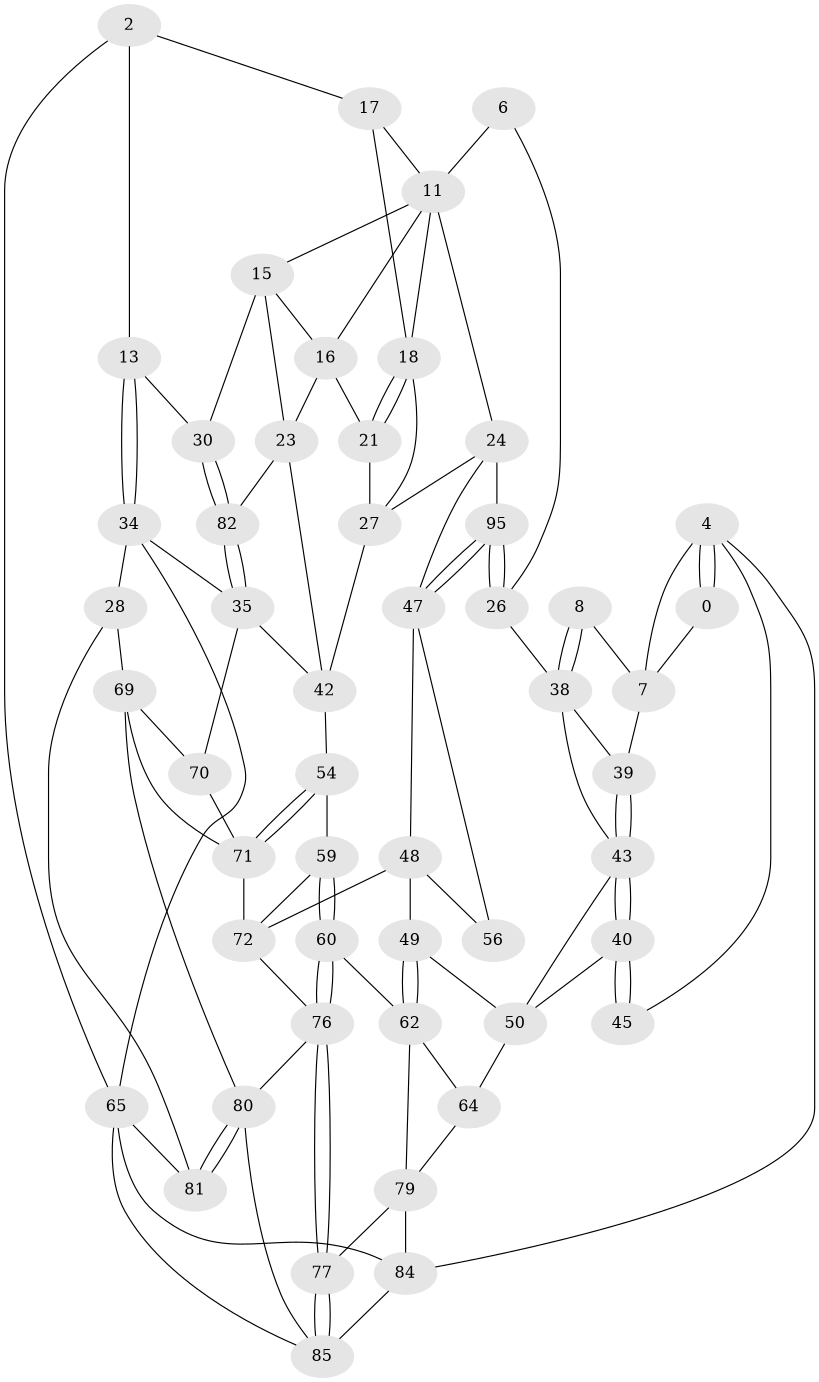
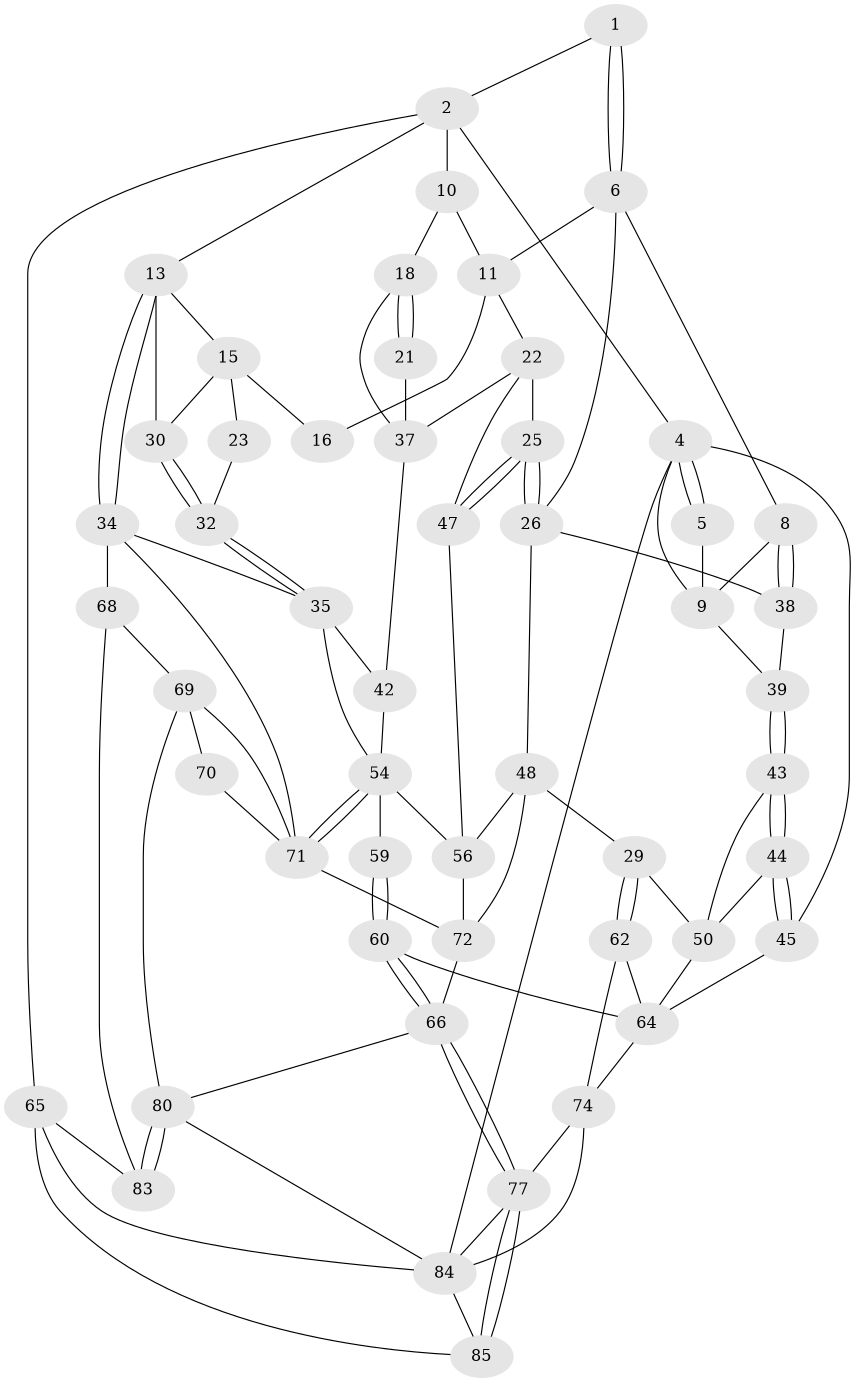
node "1": added
node "17": label "17" -> "10"
edge "11" -- "15": now "13" -- "15"
edge "11" -- "18": removed
edge "2" -- "4": added
edge "6" -- "8": added
edge "16" -- "23": removed
edge "16" -- "21": removed
node "24": label "24" -> "22"
node "82": label "82" -> "32"
node "27": label "27" -> "37"
node "95": label "95" -> "25"
edge "23" -- "42": removed
node "28": label "28" -> "68"
node "0": label "0" -> "5"
edge "35" -- "70": now "35" -- "54"
node "7": label "7" -> "9"
edge "47" -- "48": now "26" -- "48"
edge "38" -- "43": removed
edge "34" -- "65": now "34" -- "71"
edge "54" -- "56": added
edge "59" -- "72": now "56" -- "72"
node "49": label "49" -> "29"
node "40": label "40" -> "44"
edge "60" -- "62": now "60" -- "64"
edge "45" -- "64": added
node "76": label "76" -> "66"
node "81": label "81" -> "83"
node "79": label "79" -> "74"
edge "80" -- "85": now "80" -- "84"
edge "77" -- "84": added
